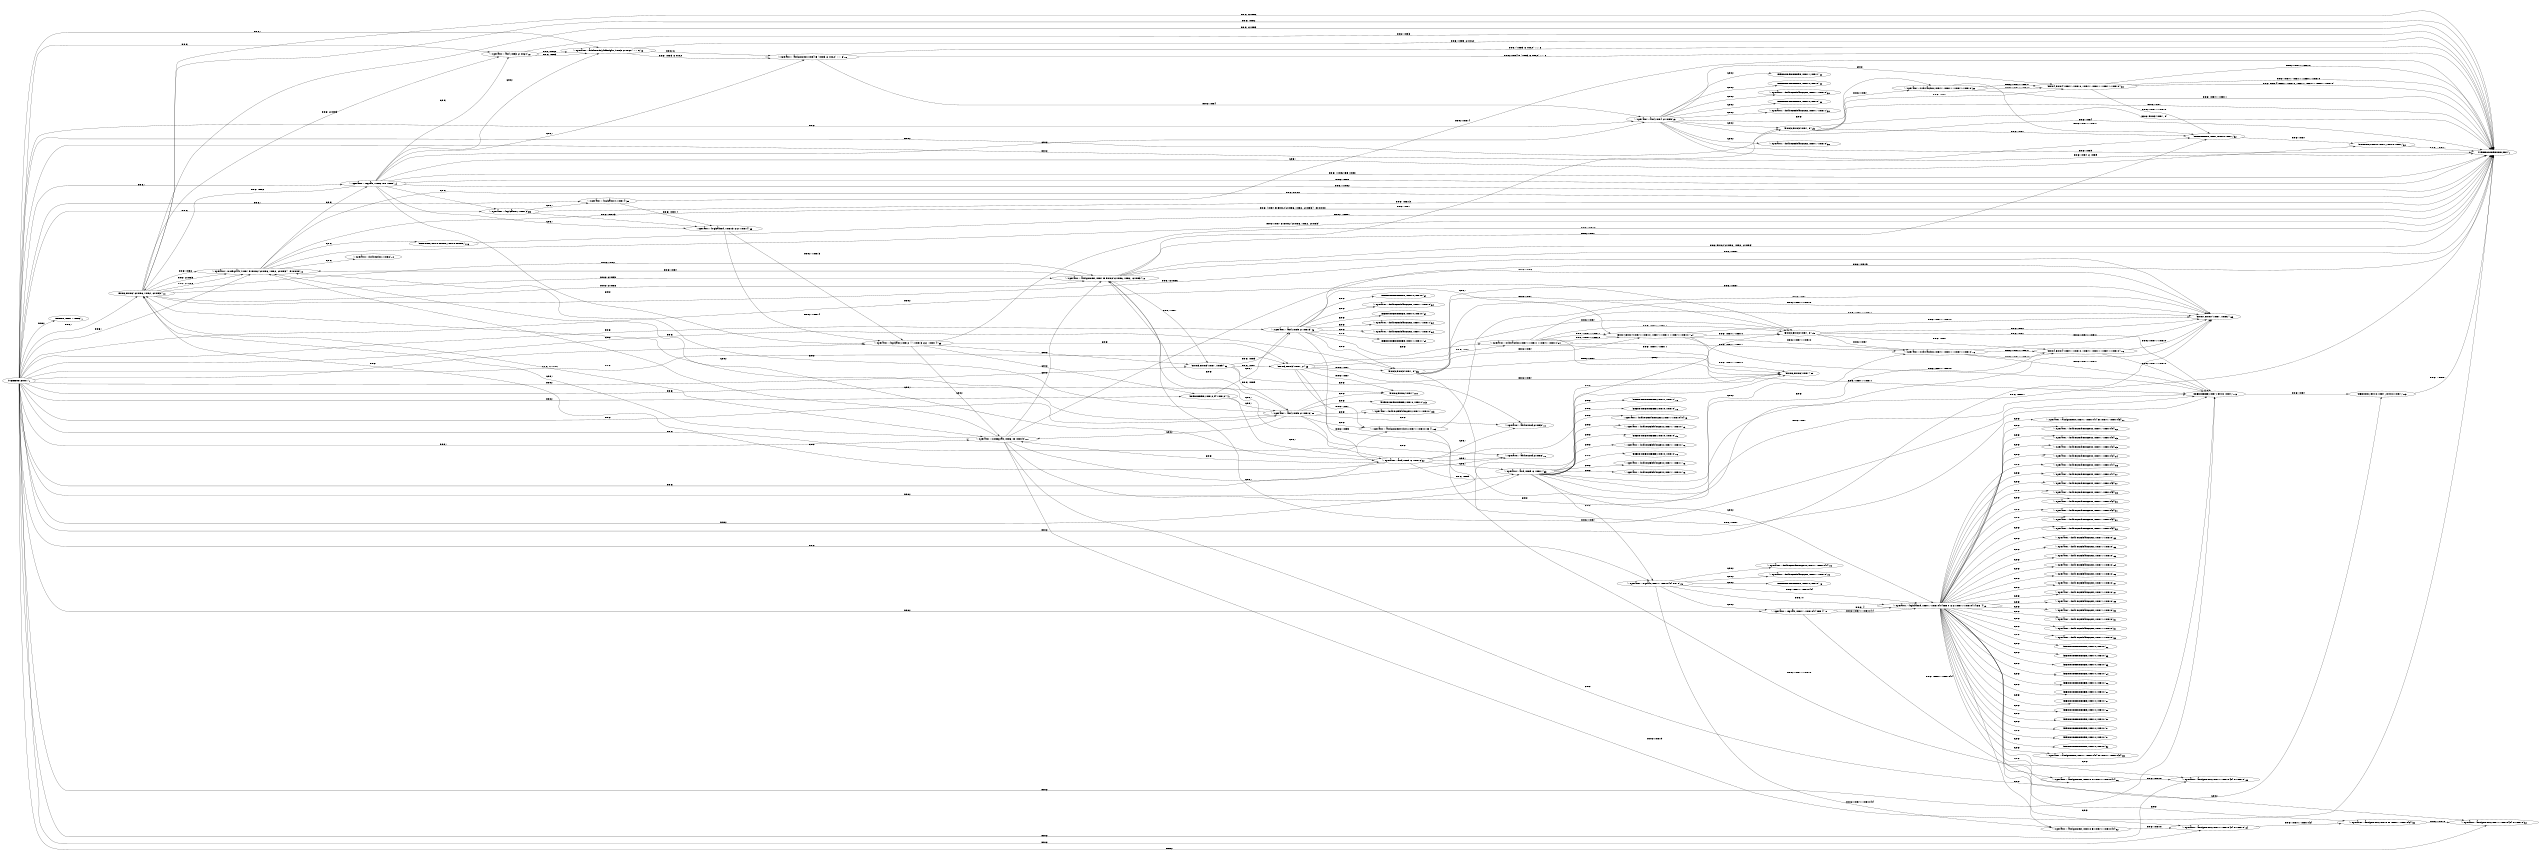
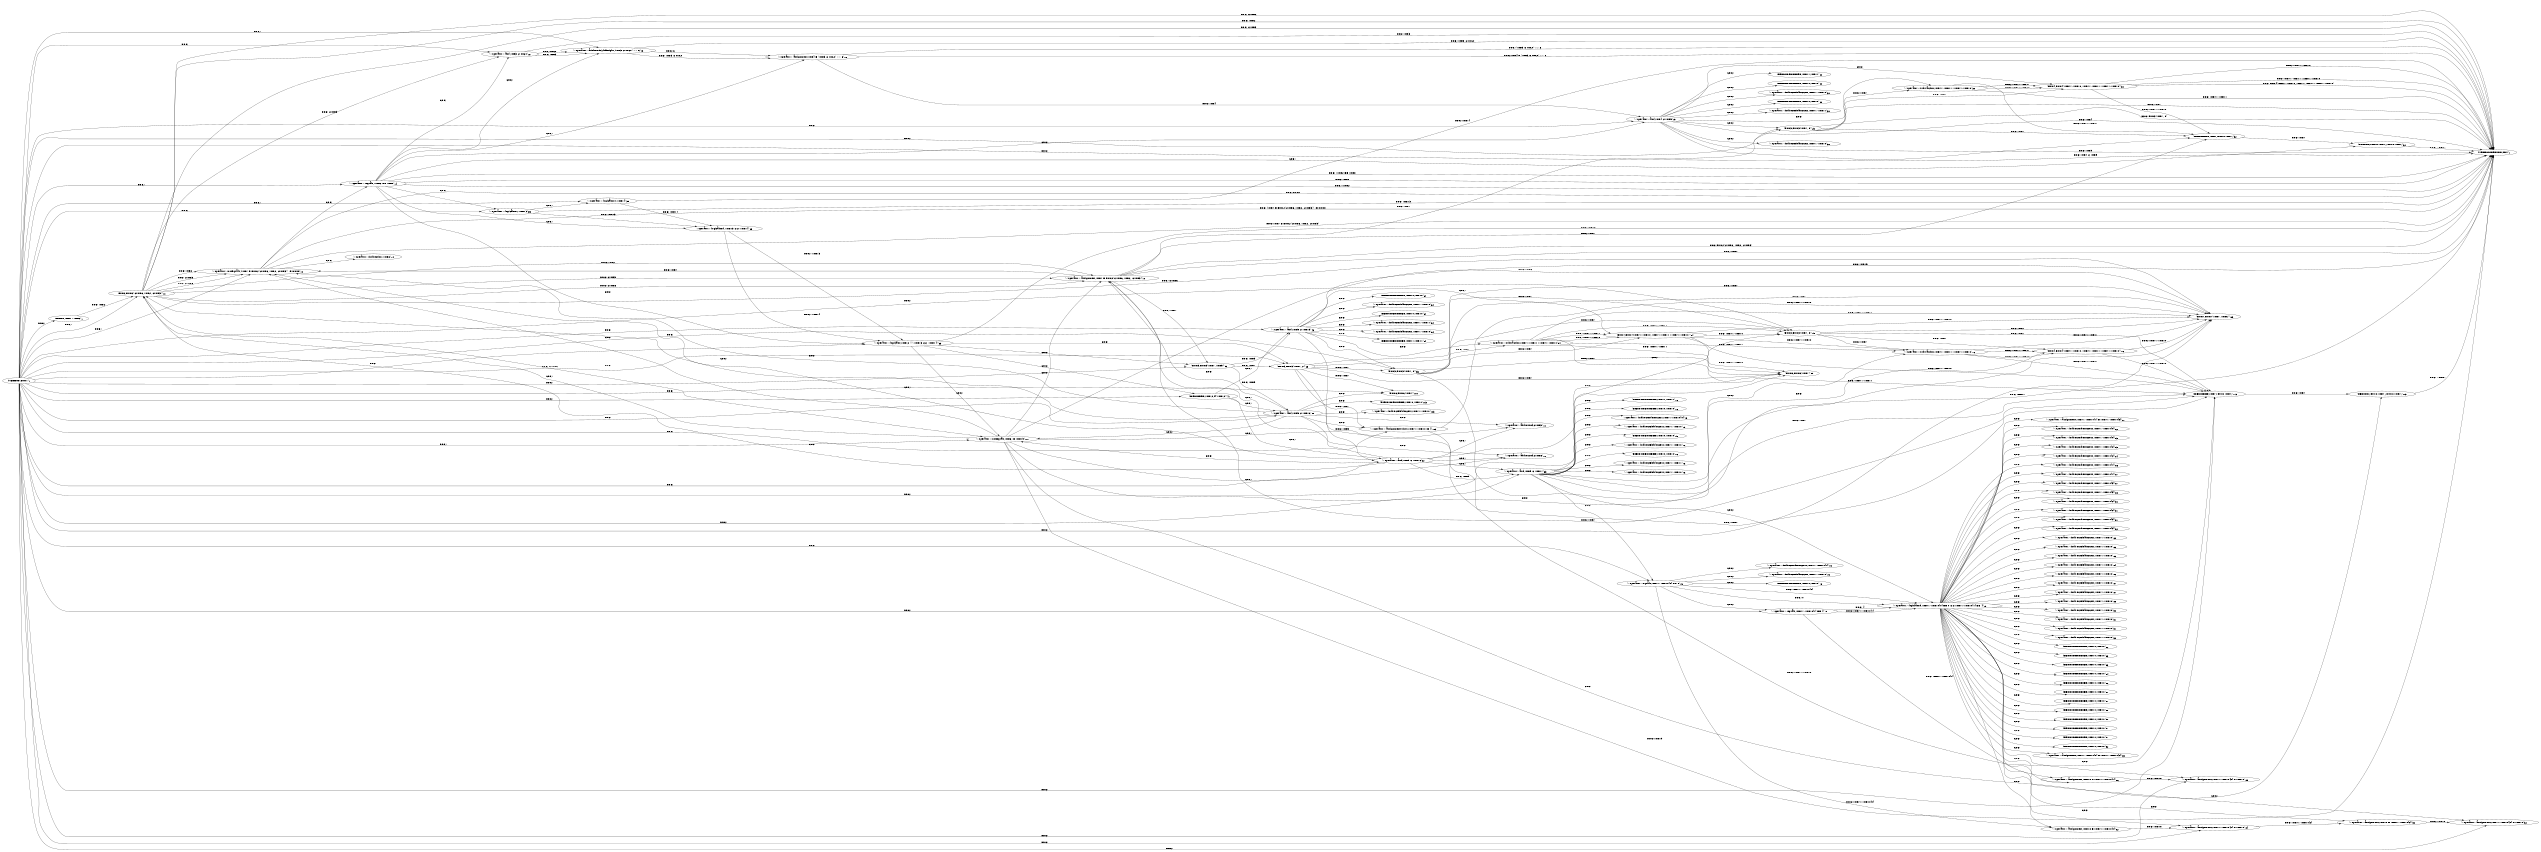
edge "(<operator>.equals,*VAR2 == VAR8)" -> "(FUN2,FUN2(&VAR6, VAR2, &VAR3))": now "(PARAM,VAR1 * VAR2)" -> "(FUN2,FUN2(&VAR6, VAR2, &VAR3))"
node "(RETURN,return NULL;,return NULL;)": removed
edge "(FUN5,FUN5(VAR7, VAR5))" -> "(<operator>.addressOf,&VAR3)": now "(<operator>.notEquals,VAR6 != VAR19)" -> "(<operator>.addressOf,&VAR3)"
